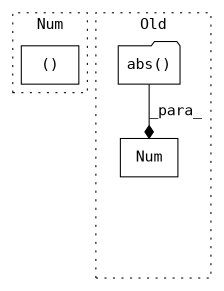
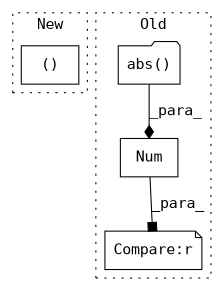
cluster "Num": label "Num" -> "New"
node "Compare:r": added
